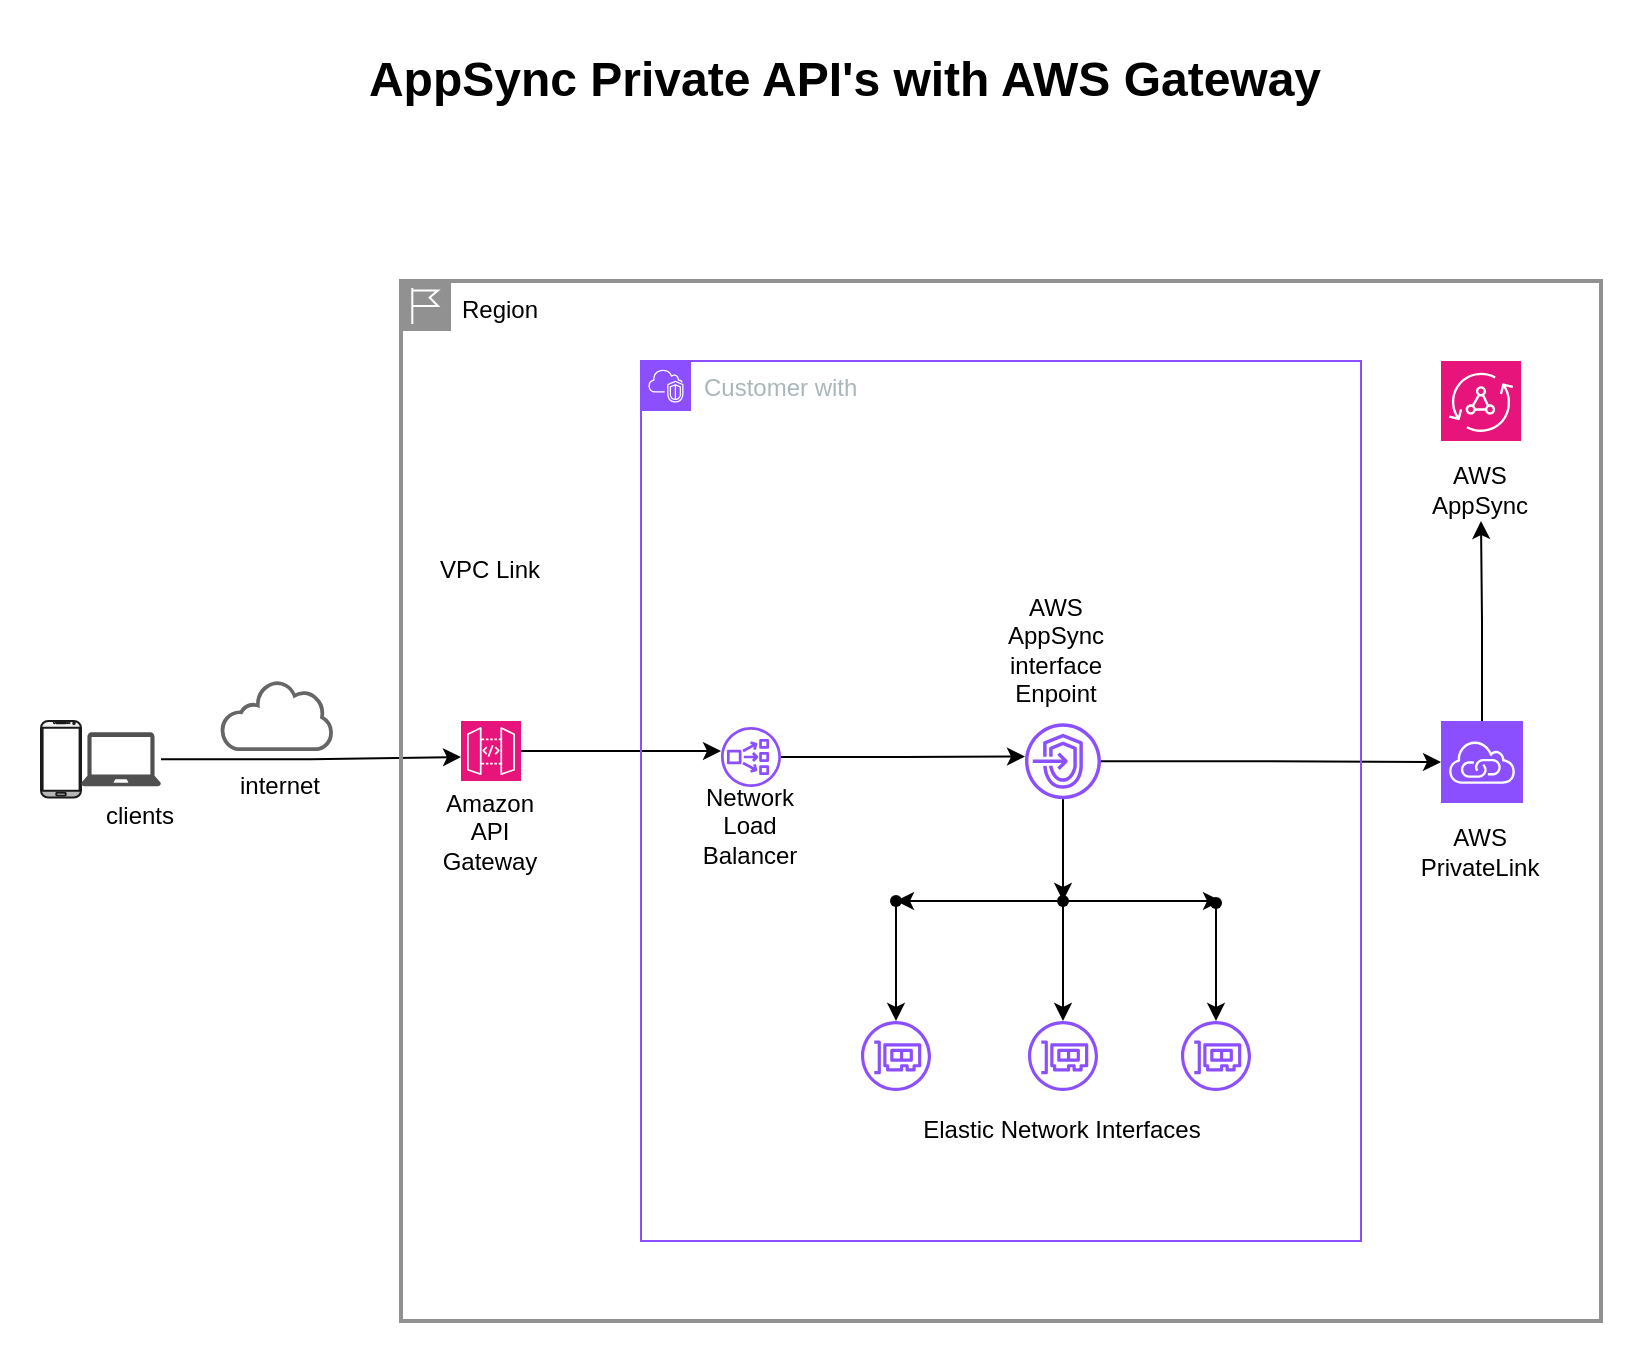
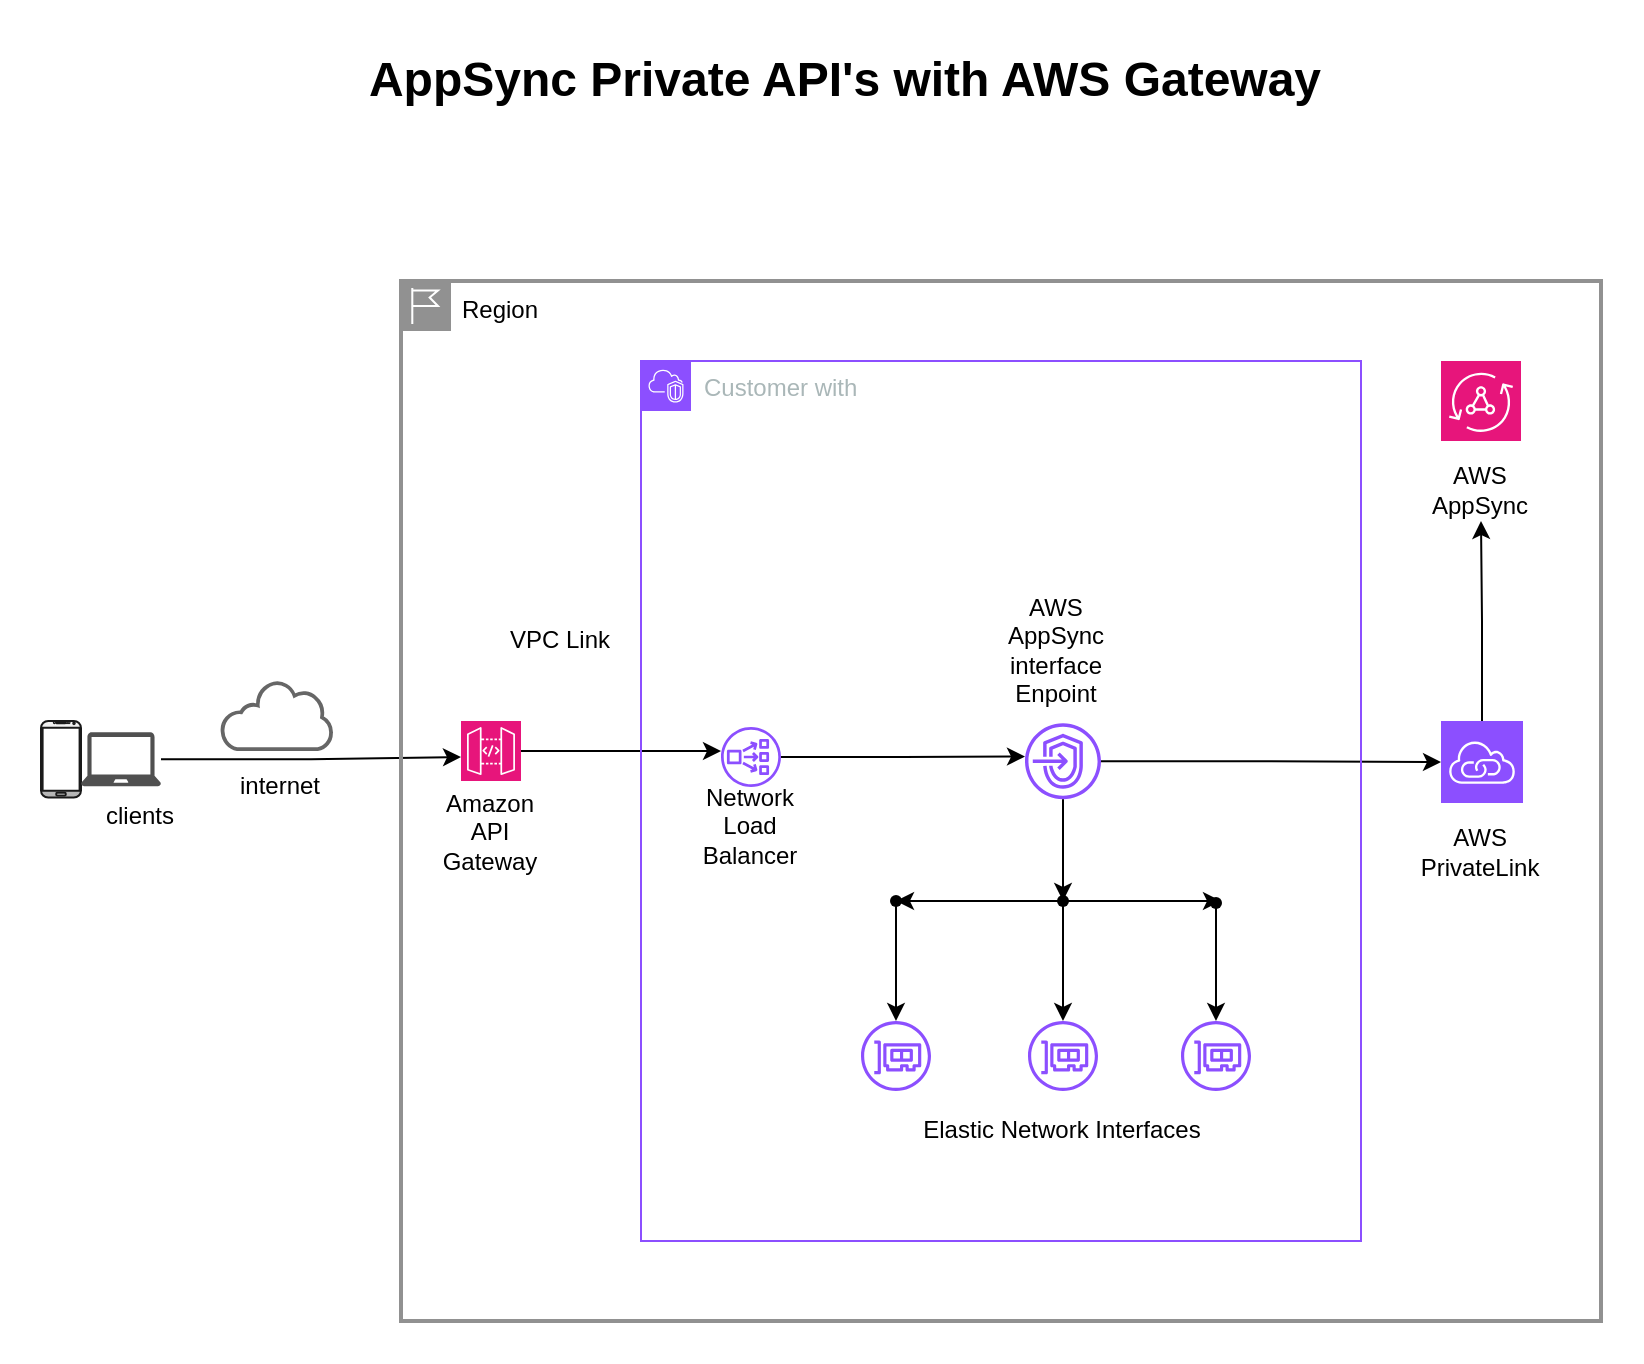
node "VPC Link": moved (491, 571) -> (561, 641)
